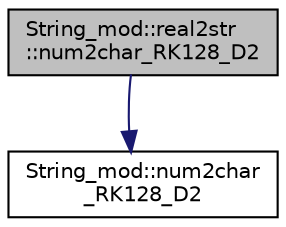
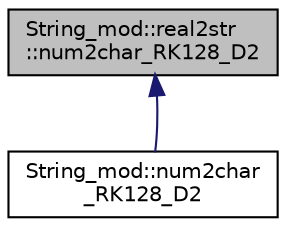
edge "String_mod::real2str ::num2char_RK128_D2" -> "String_mod::num2char _RK128_D2": reversed
